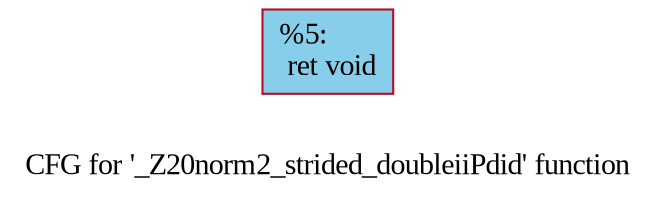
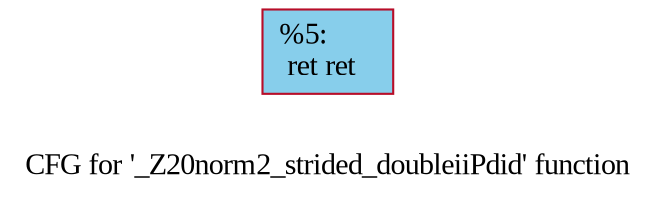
node "%5:": text "ret void" -> "ret ret"
